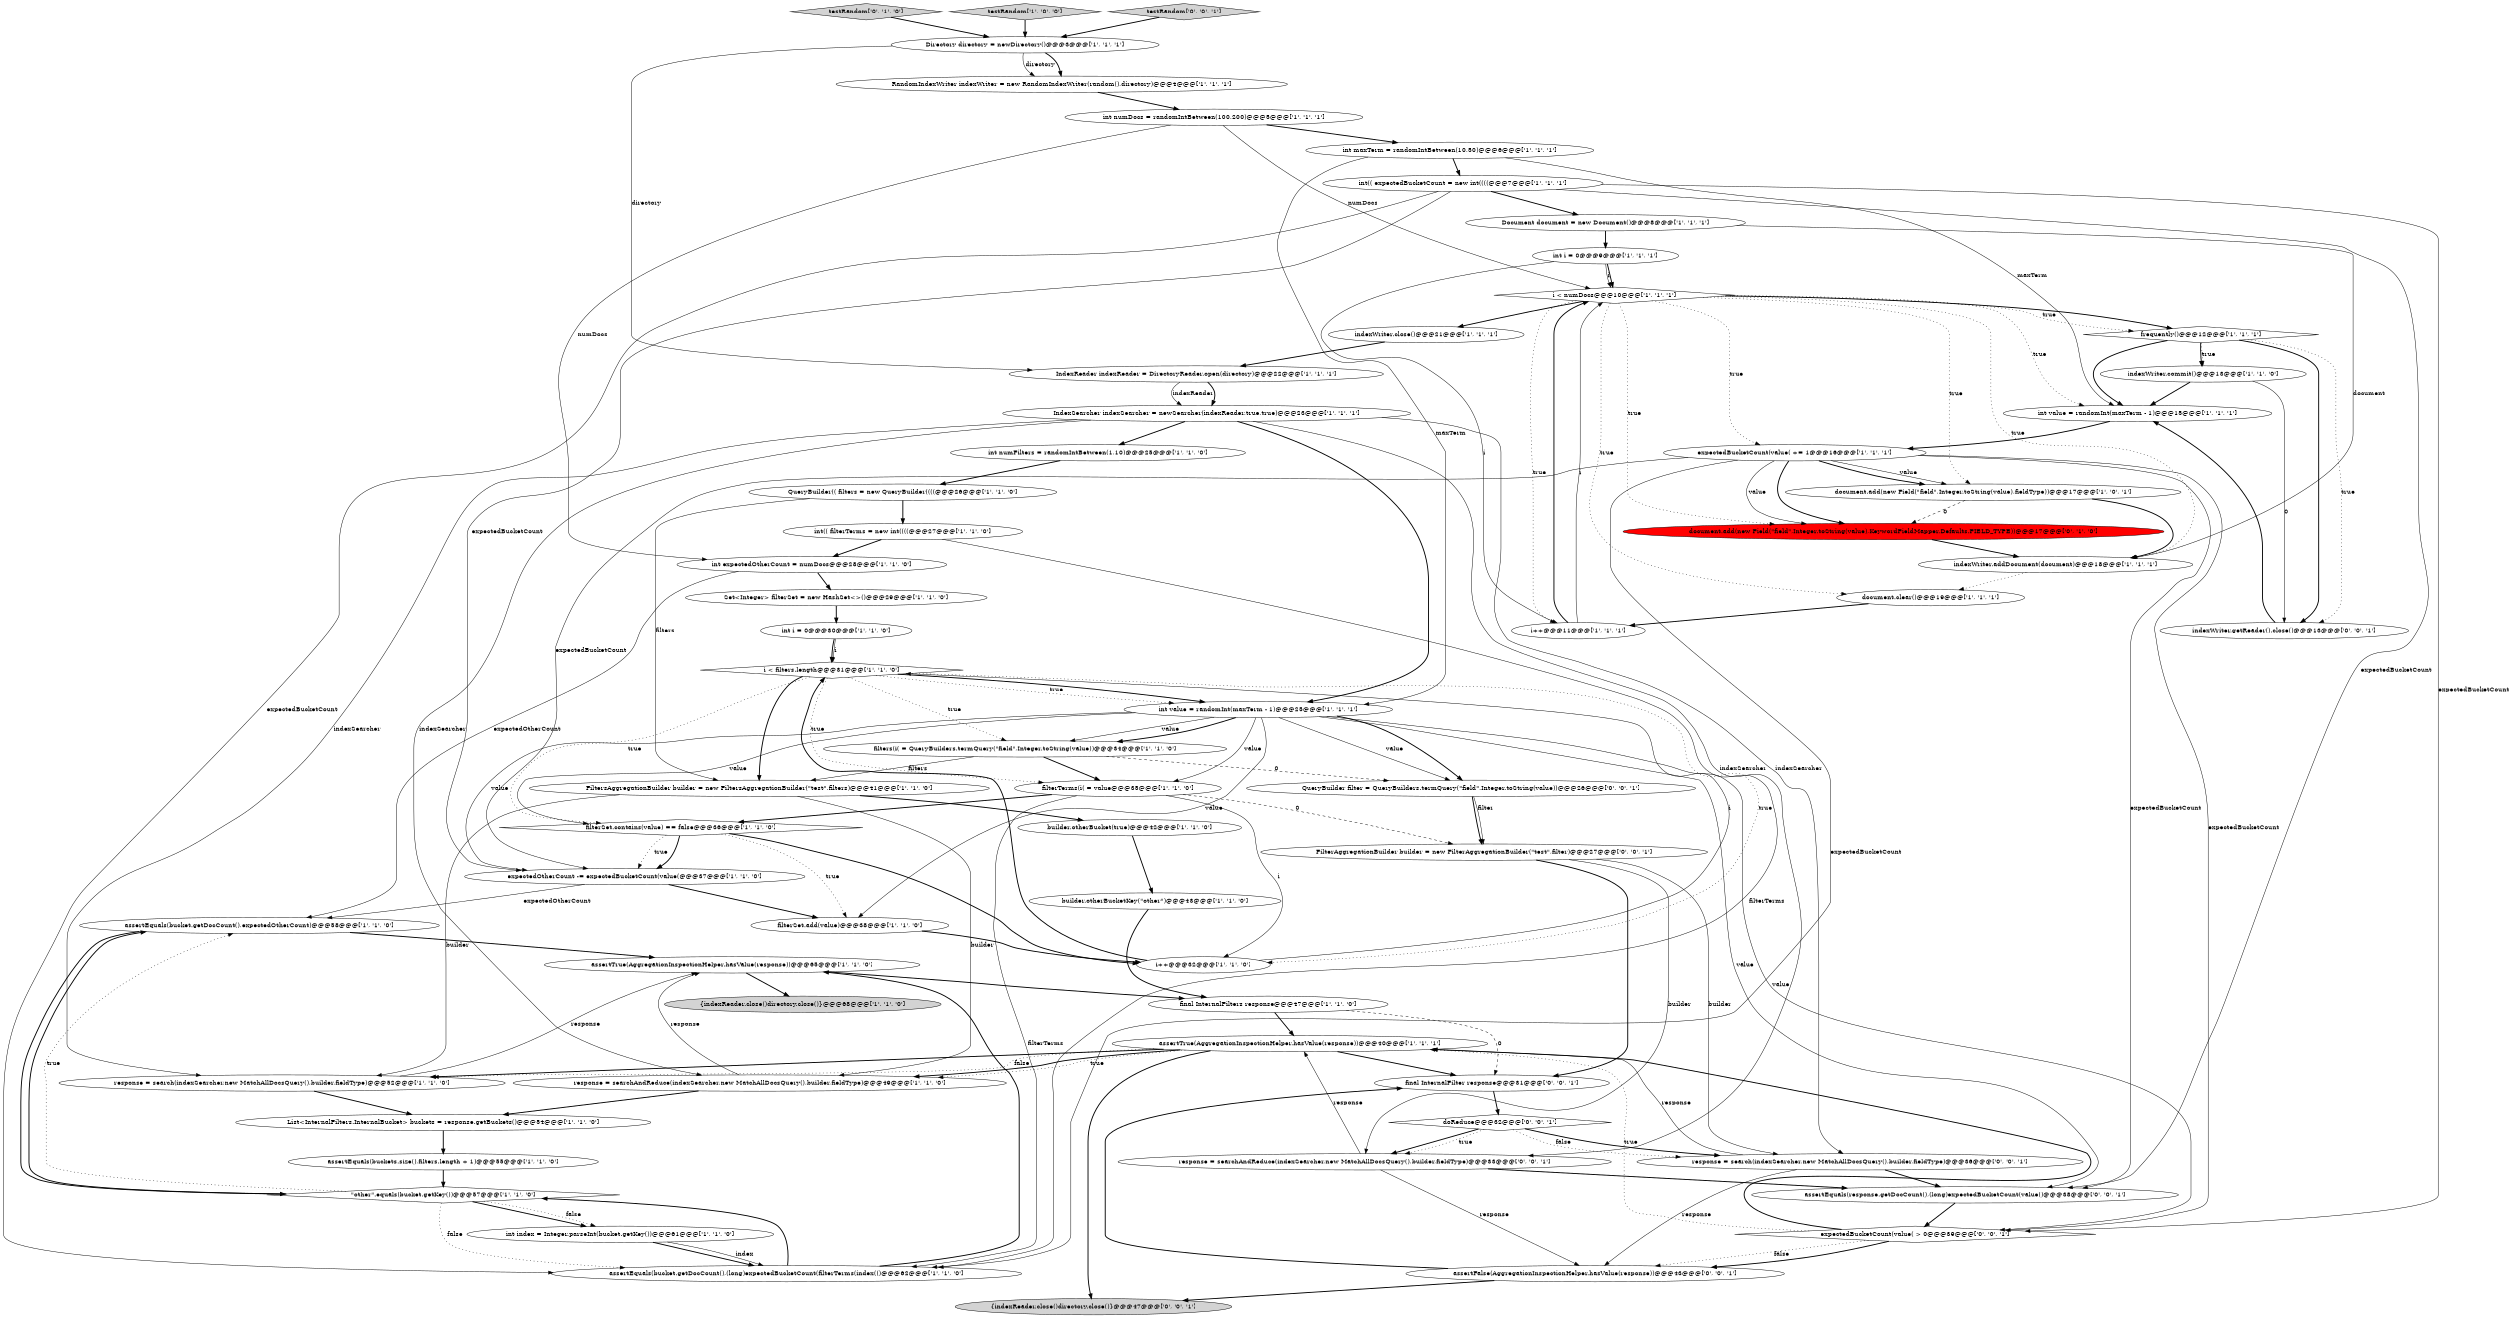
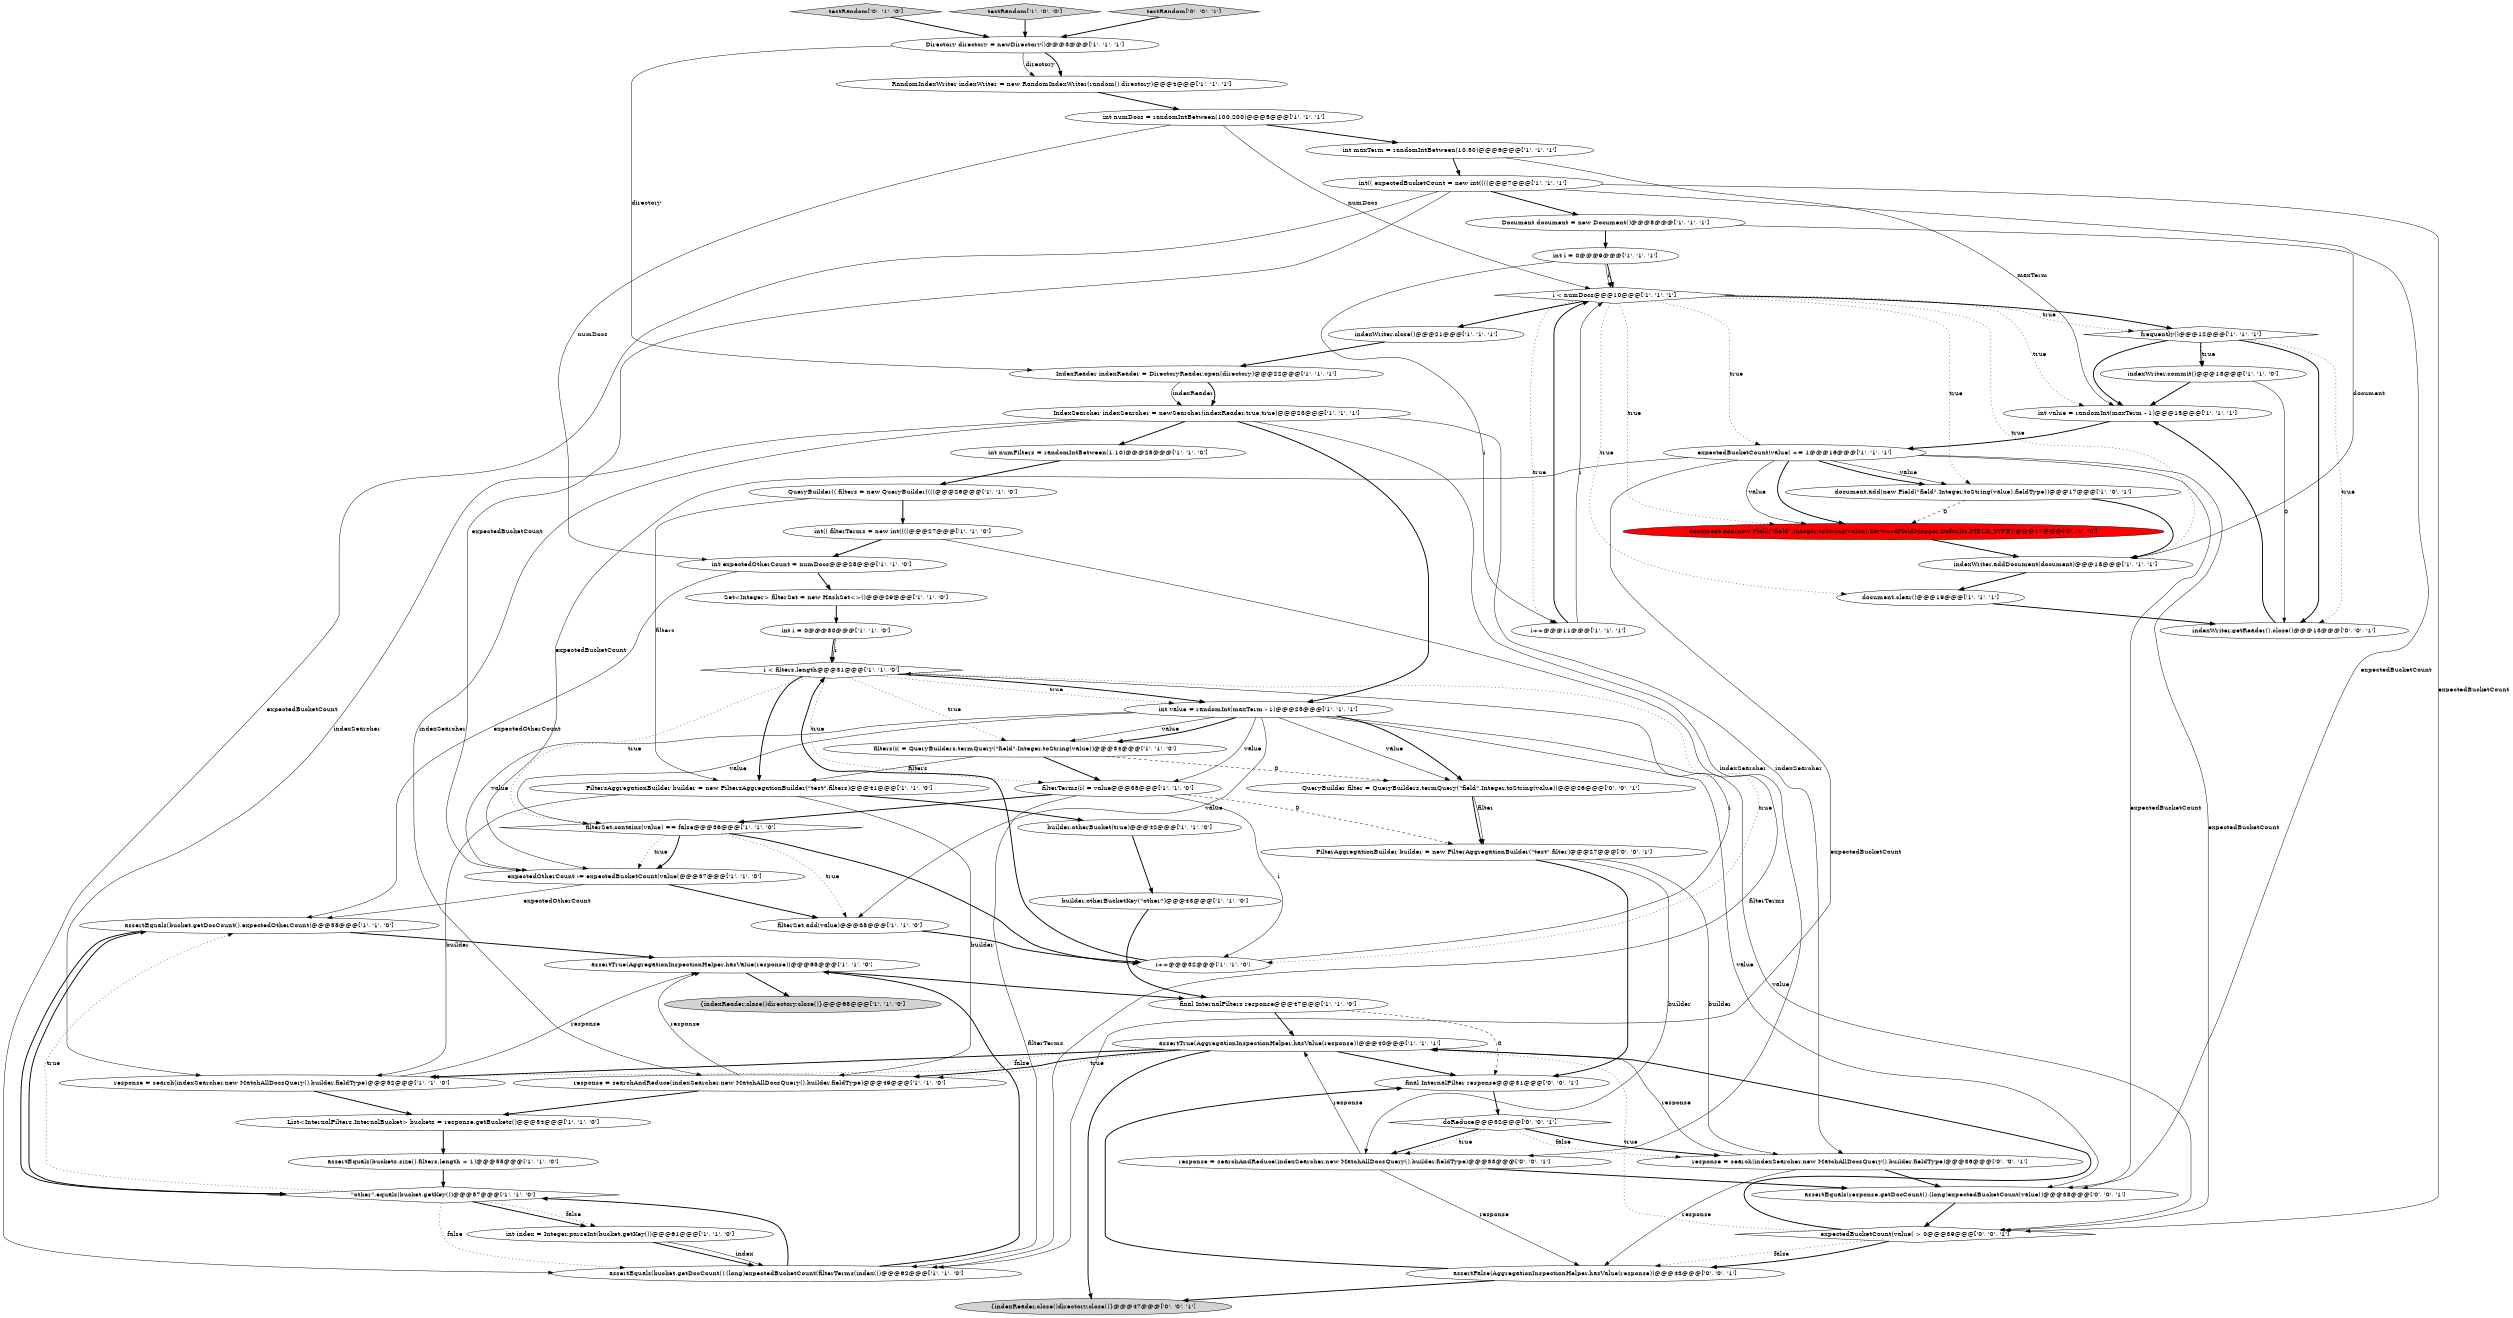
edge "int maxTerm = randomIntBetween(10,50)@@@6@@@['1', '1', '1']" -> "int value = randomInt(maxTerm - 1)@@@25@@@['1', '1', '1']": removed, label "maxTerm"
edge "indexWriter.addDocument(document)@@@18@@@['1', '1', '1']" -> "document.clear()@@@19@@@['1', '1', '1']": style dotted -> bold
edge "document.clear()@@@19@@@['1', '1', '1']" -> "i++@@@11@@@['1', '1', '1']": now "document.clear()@@@19@@@['1', '1', '1']" -> "indexWriter.getReader().close()@@@13@@@['0', '0', '1']"
